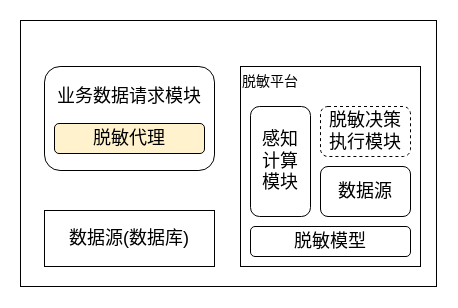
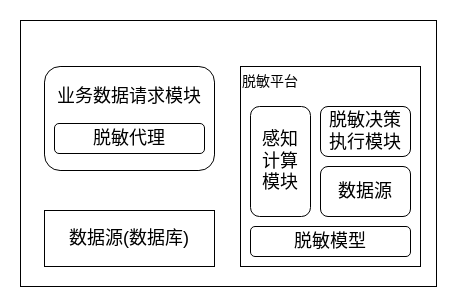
node "脱敏决策执行模块": style dashed -> solid
node "脱敏代理": fillcolor #fff2cc -> #ffffff
